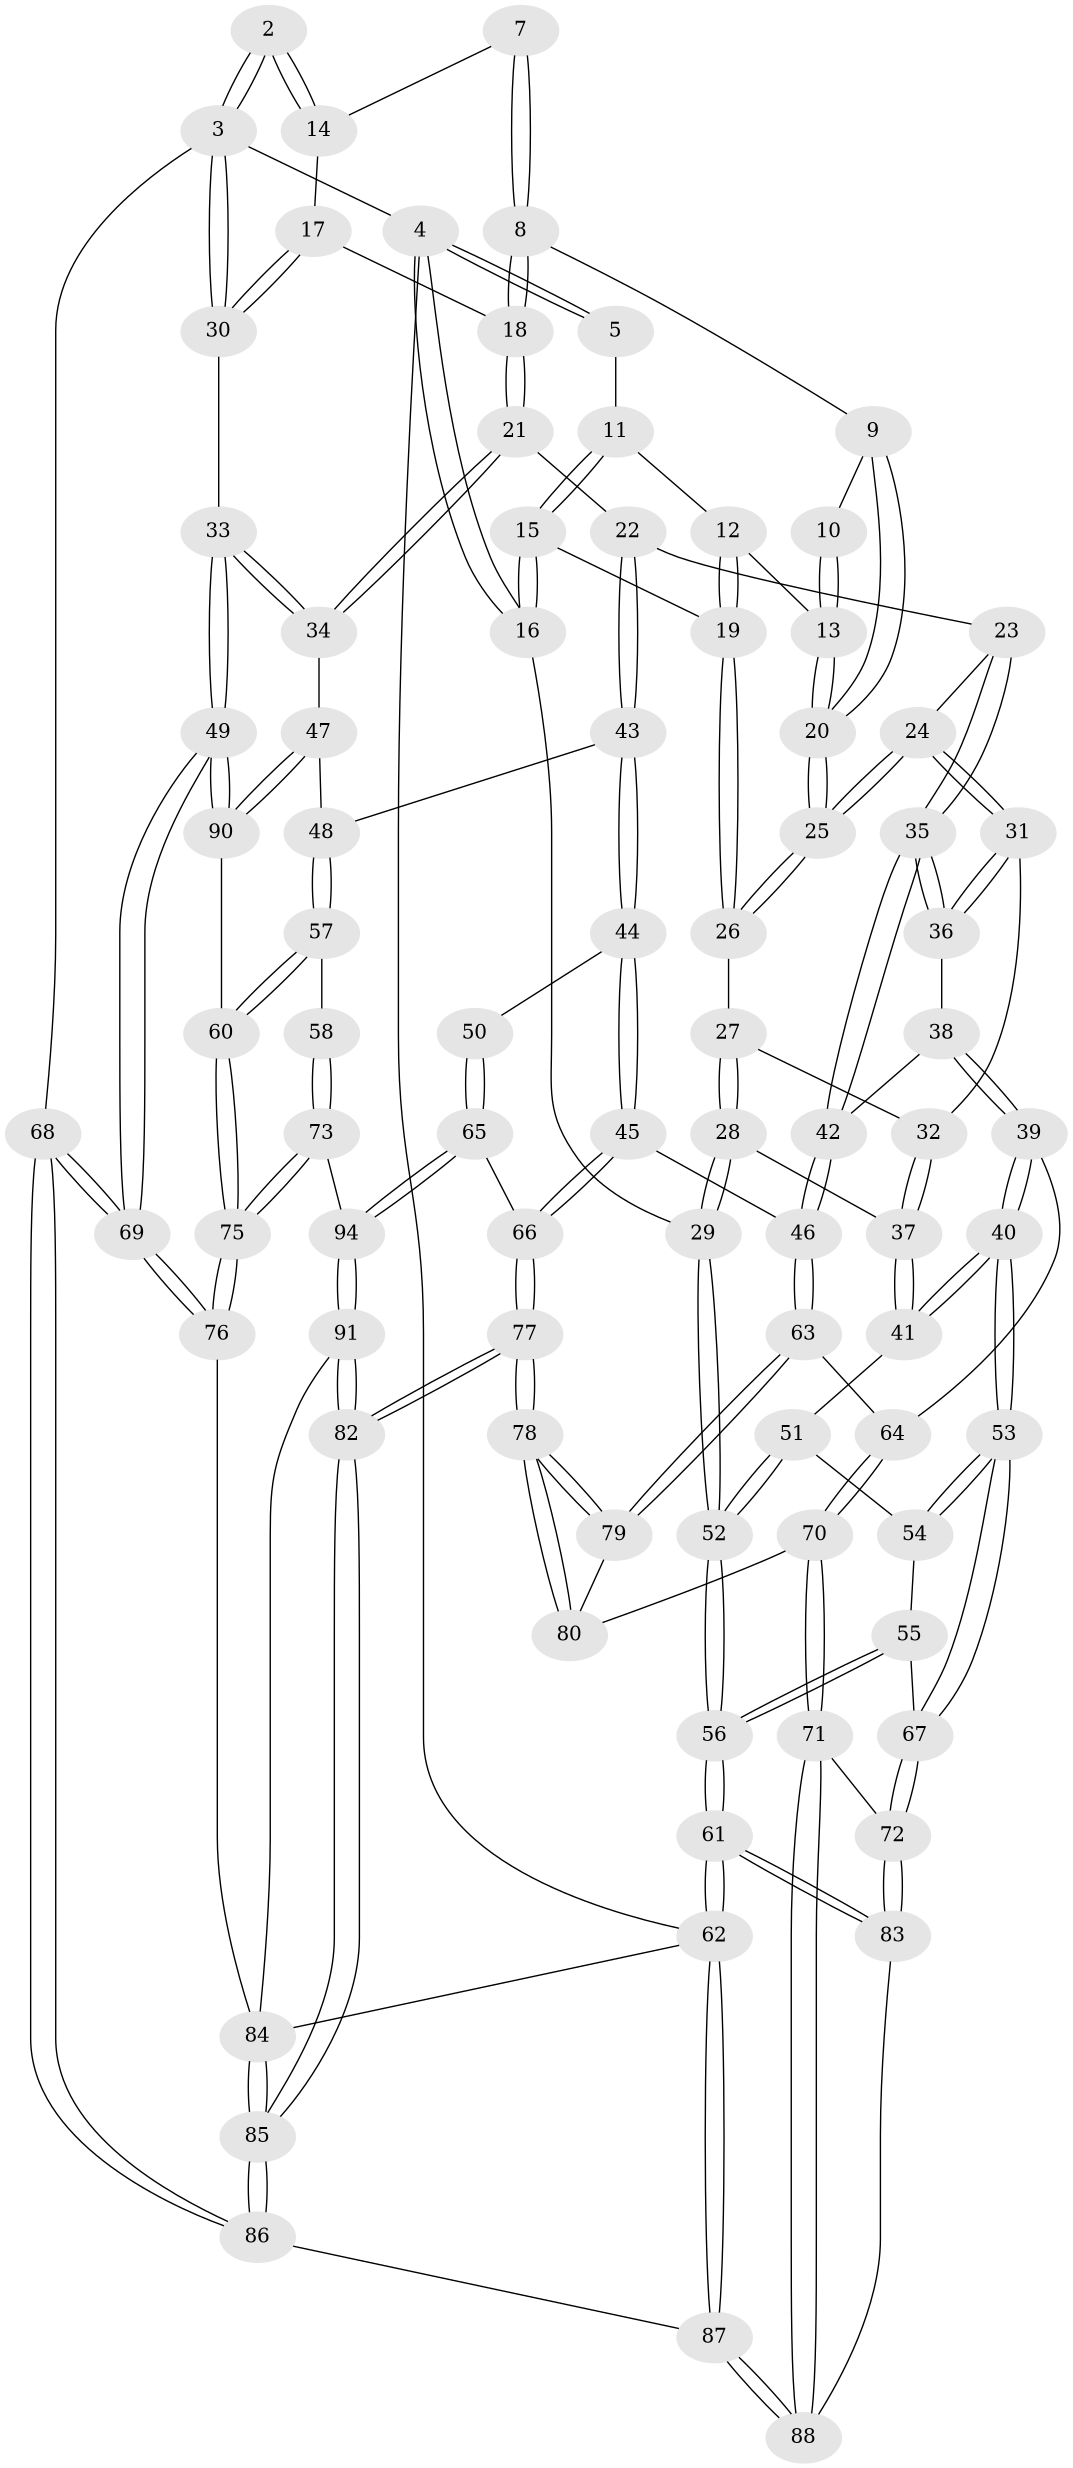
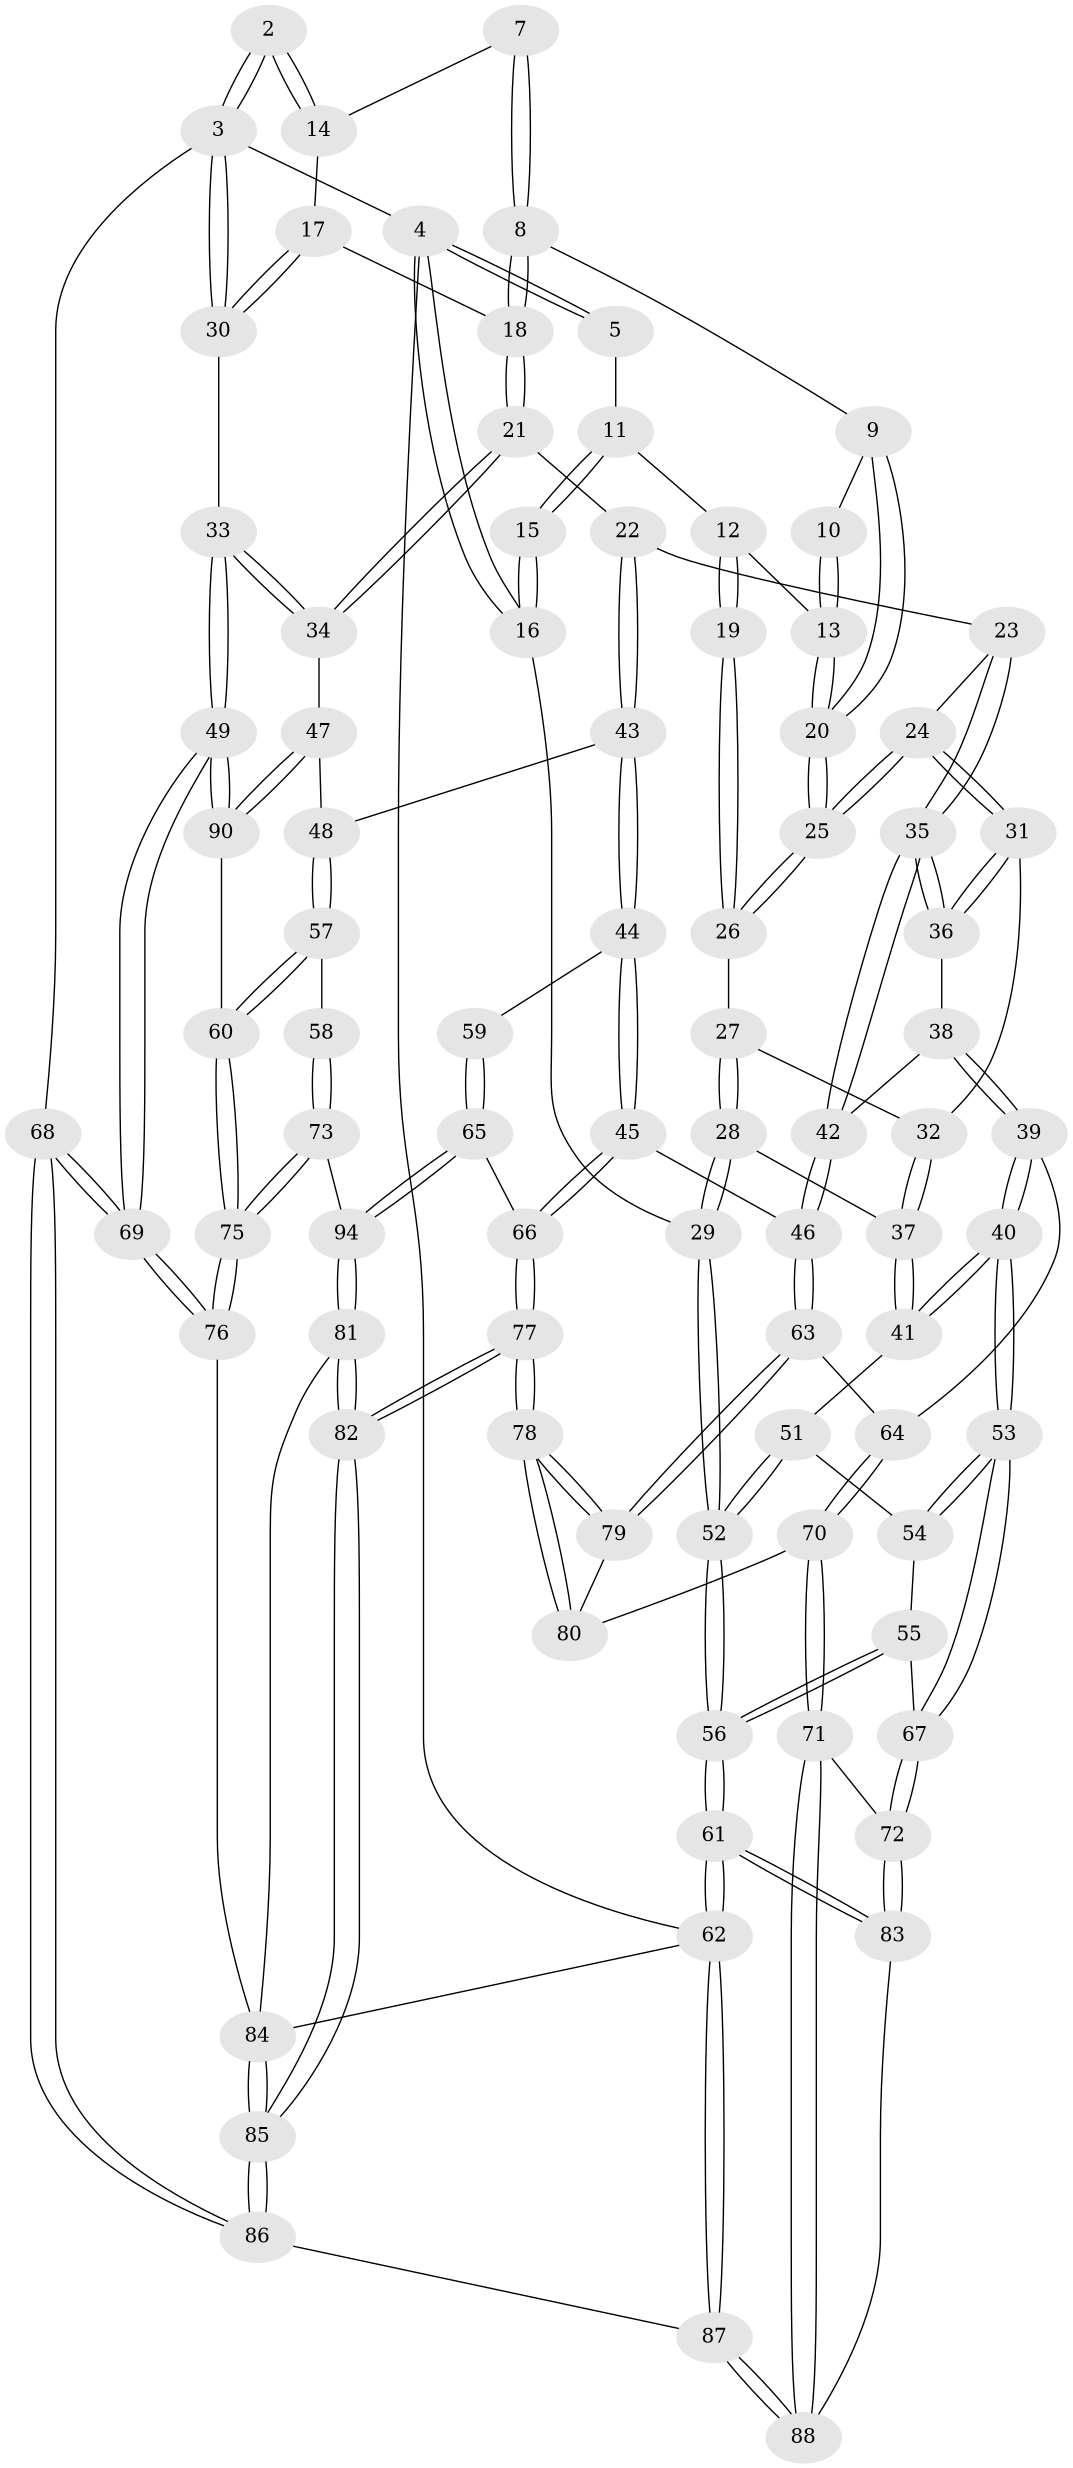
edge "15" -- "19": removed
node "50": label "50" -> "59"
node "91": label "91" -> "81"
